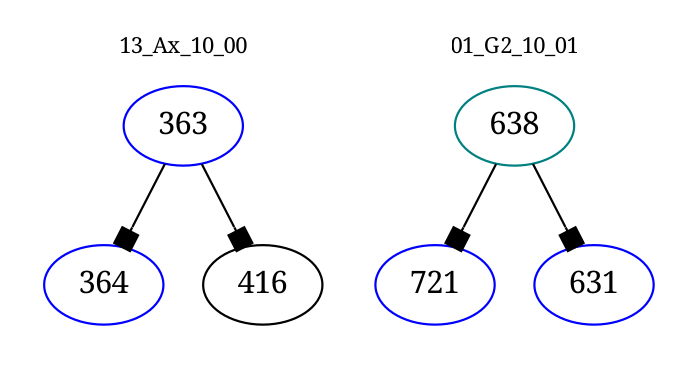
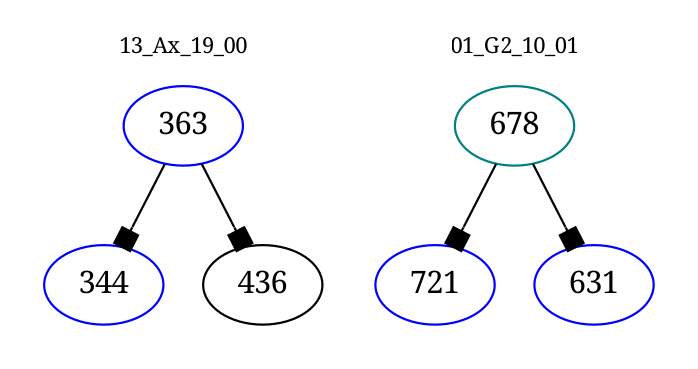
cluster "13_Ax_10_00": label "13_Ax_10_00" -> "13_Ax_19_00"
node "638": label "638" -> "678"
node "364": label "364" -> "344"
node "416": label "416" -> "436"
